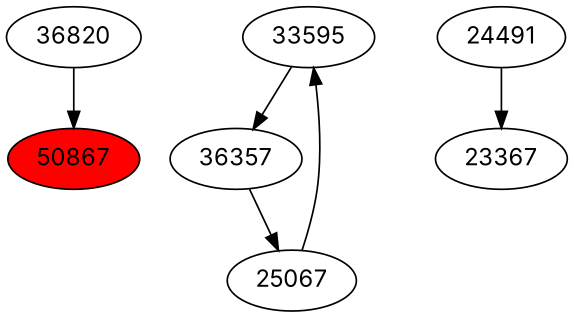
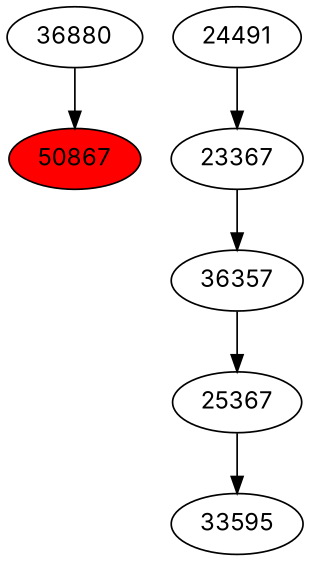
node "36820": label "36820" -> "36880"
edge "33595" -> "36357": now "23367" -> "36357"
node "25067": label "25067" -> "25367"
